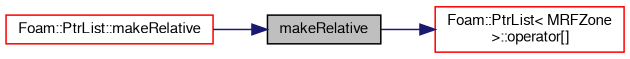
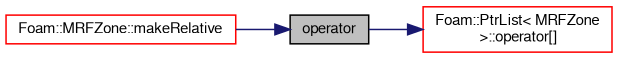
node "Foam::PtrList::makeRelative": label "Foam::PtrList::makeRelative" -> "Foam::MRFZone::makeRelative"
node "makeRelative": label "makeRelative" -> "operator"
